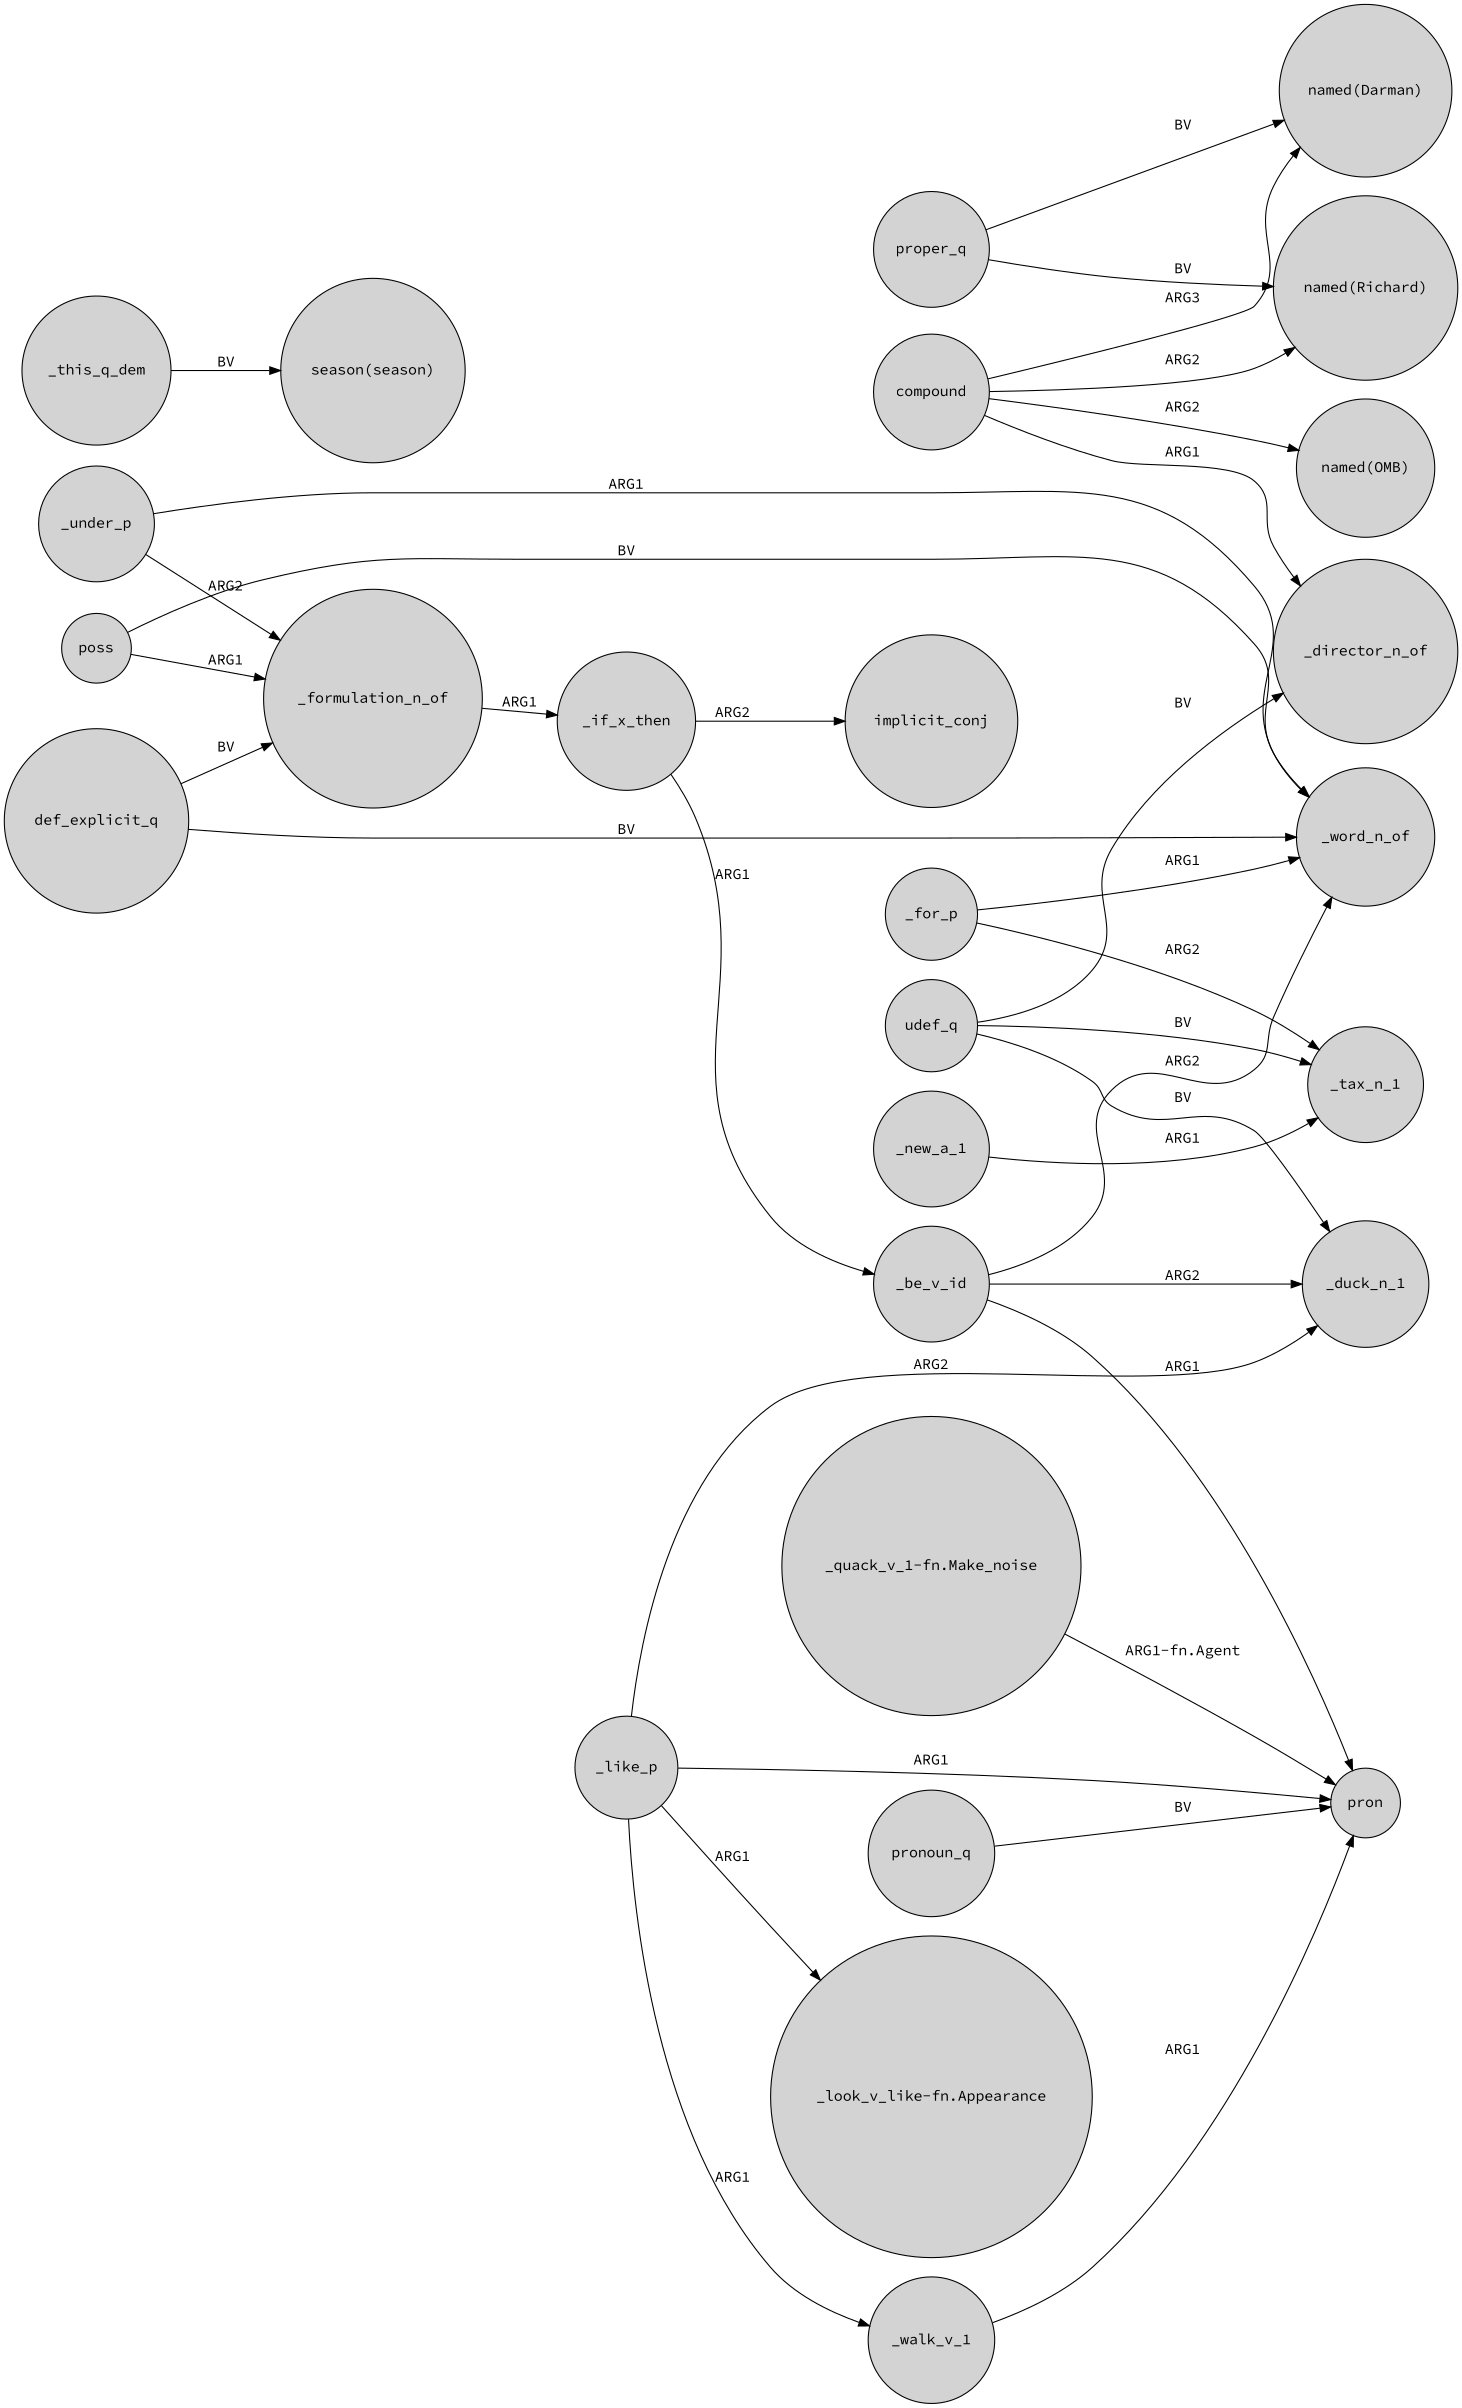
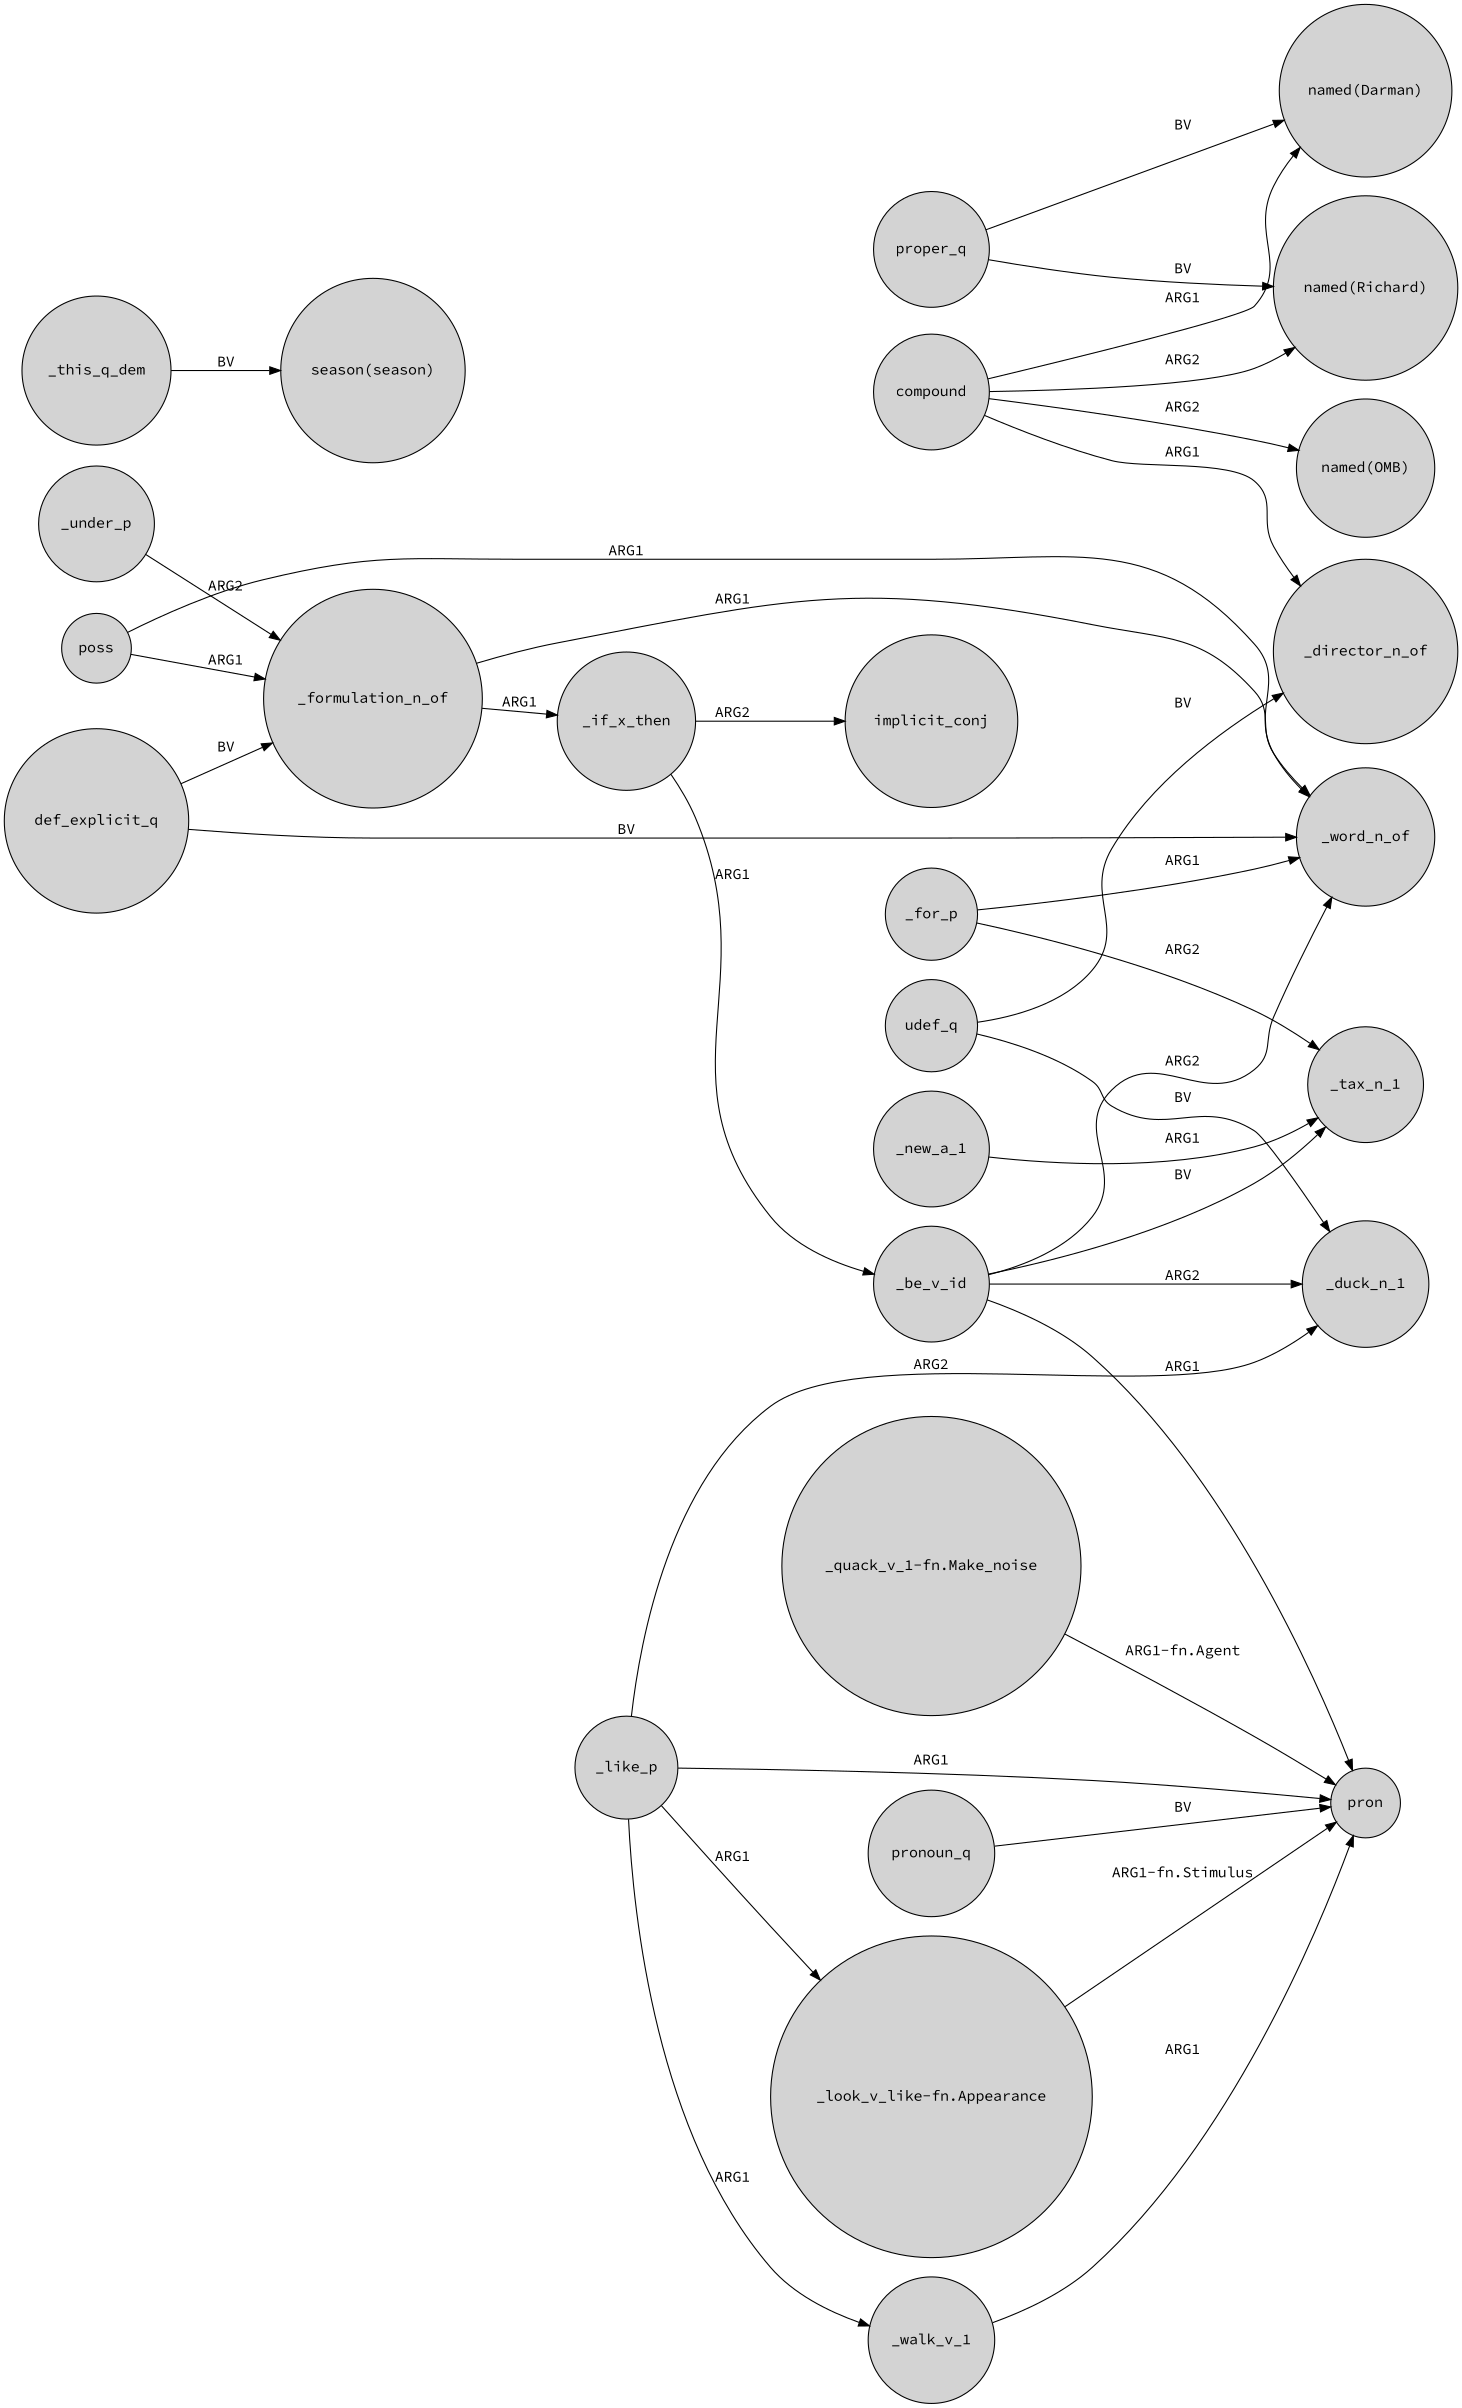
edge "compound" -> "named(Darman)": label "ARG3" -> "ARG1"
edge "_under_p" -> "_word_n_of": now "_formulation_n_of" -> "_word_n_of"
edge "poss" -> "_word_n_of": label "BV" -> "ARG1"
edge "udef_q" -> "_tax_n_1": now "_be_v_id" -> "_tax_n_1"
edge "_look_v_like-fn.Appearance" -> "pron": added, label "ARG1-fn.Stimulus"
